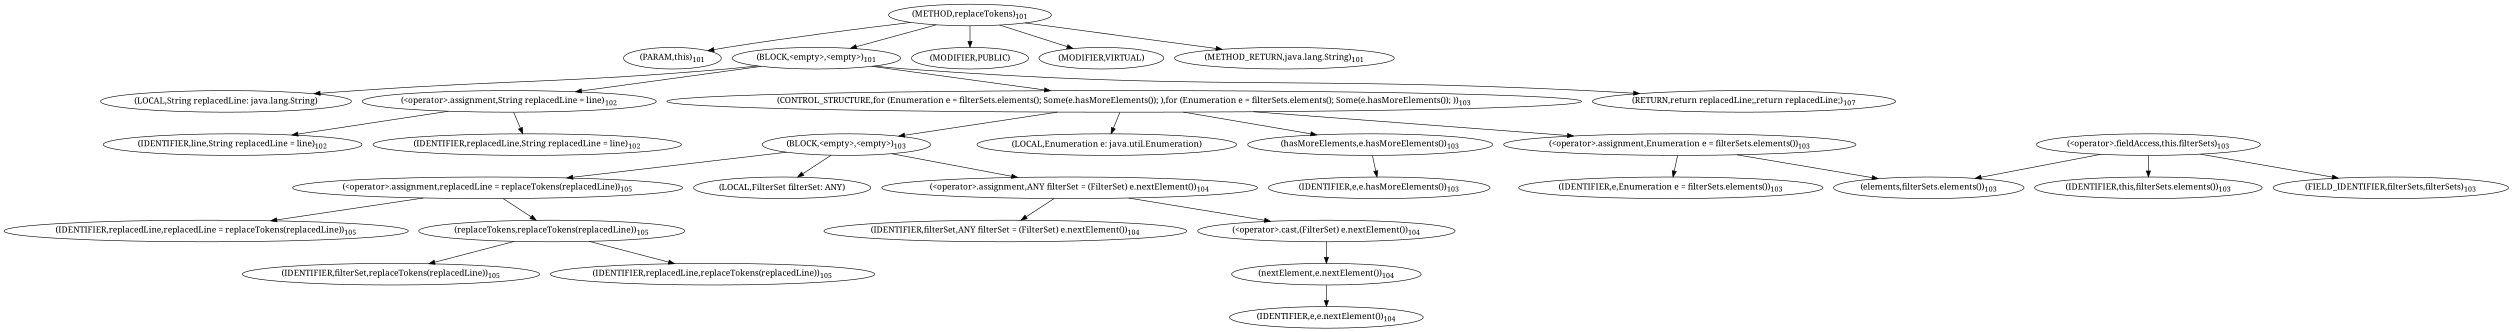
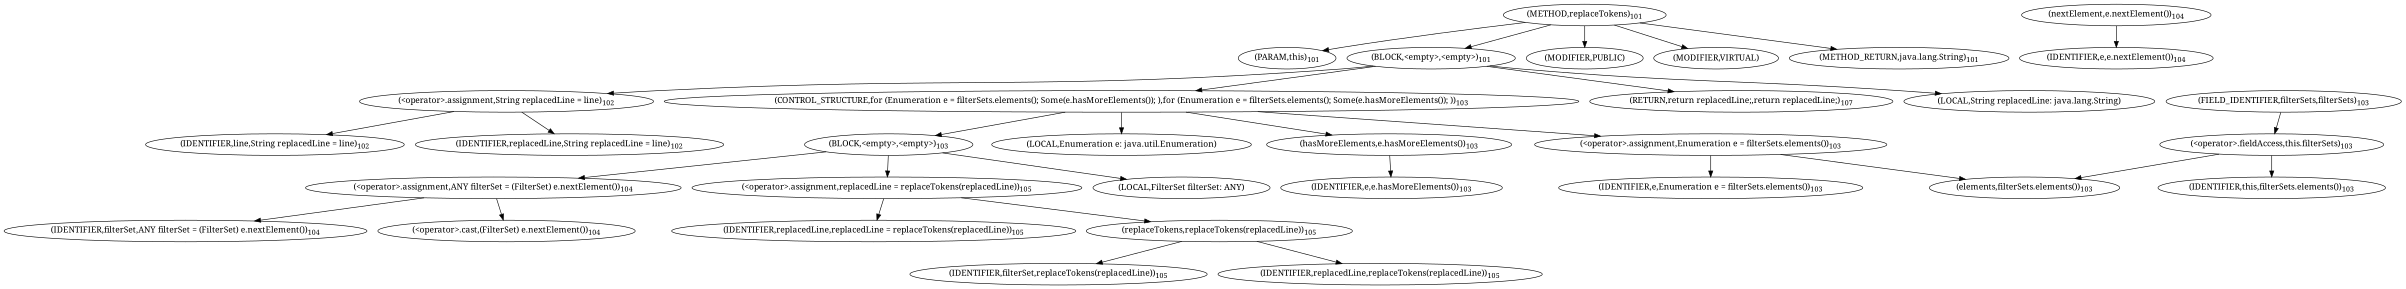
edge "(<operator>.fieldAccess,this.filterSets)" -> "(FIELD_IDENTIFIER,filterSets,filterSets)": reversed
edge "(<operator>.cast,(FilterSet) e.nextElement())" -> "(nextElement,e.nextElement())": removed
